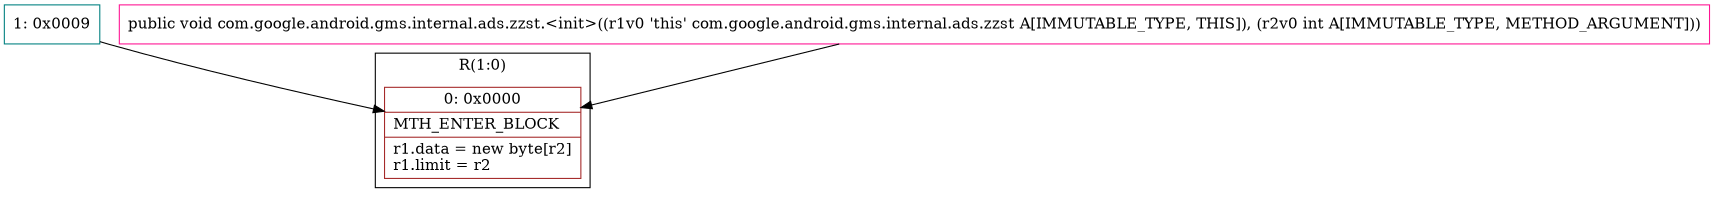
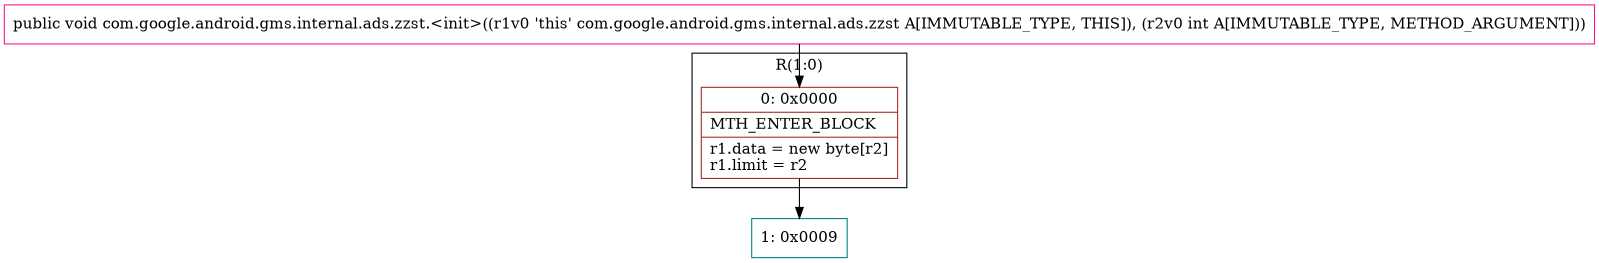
edge "1: 0x0009" -> "0: 0x0000": reversed
